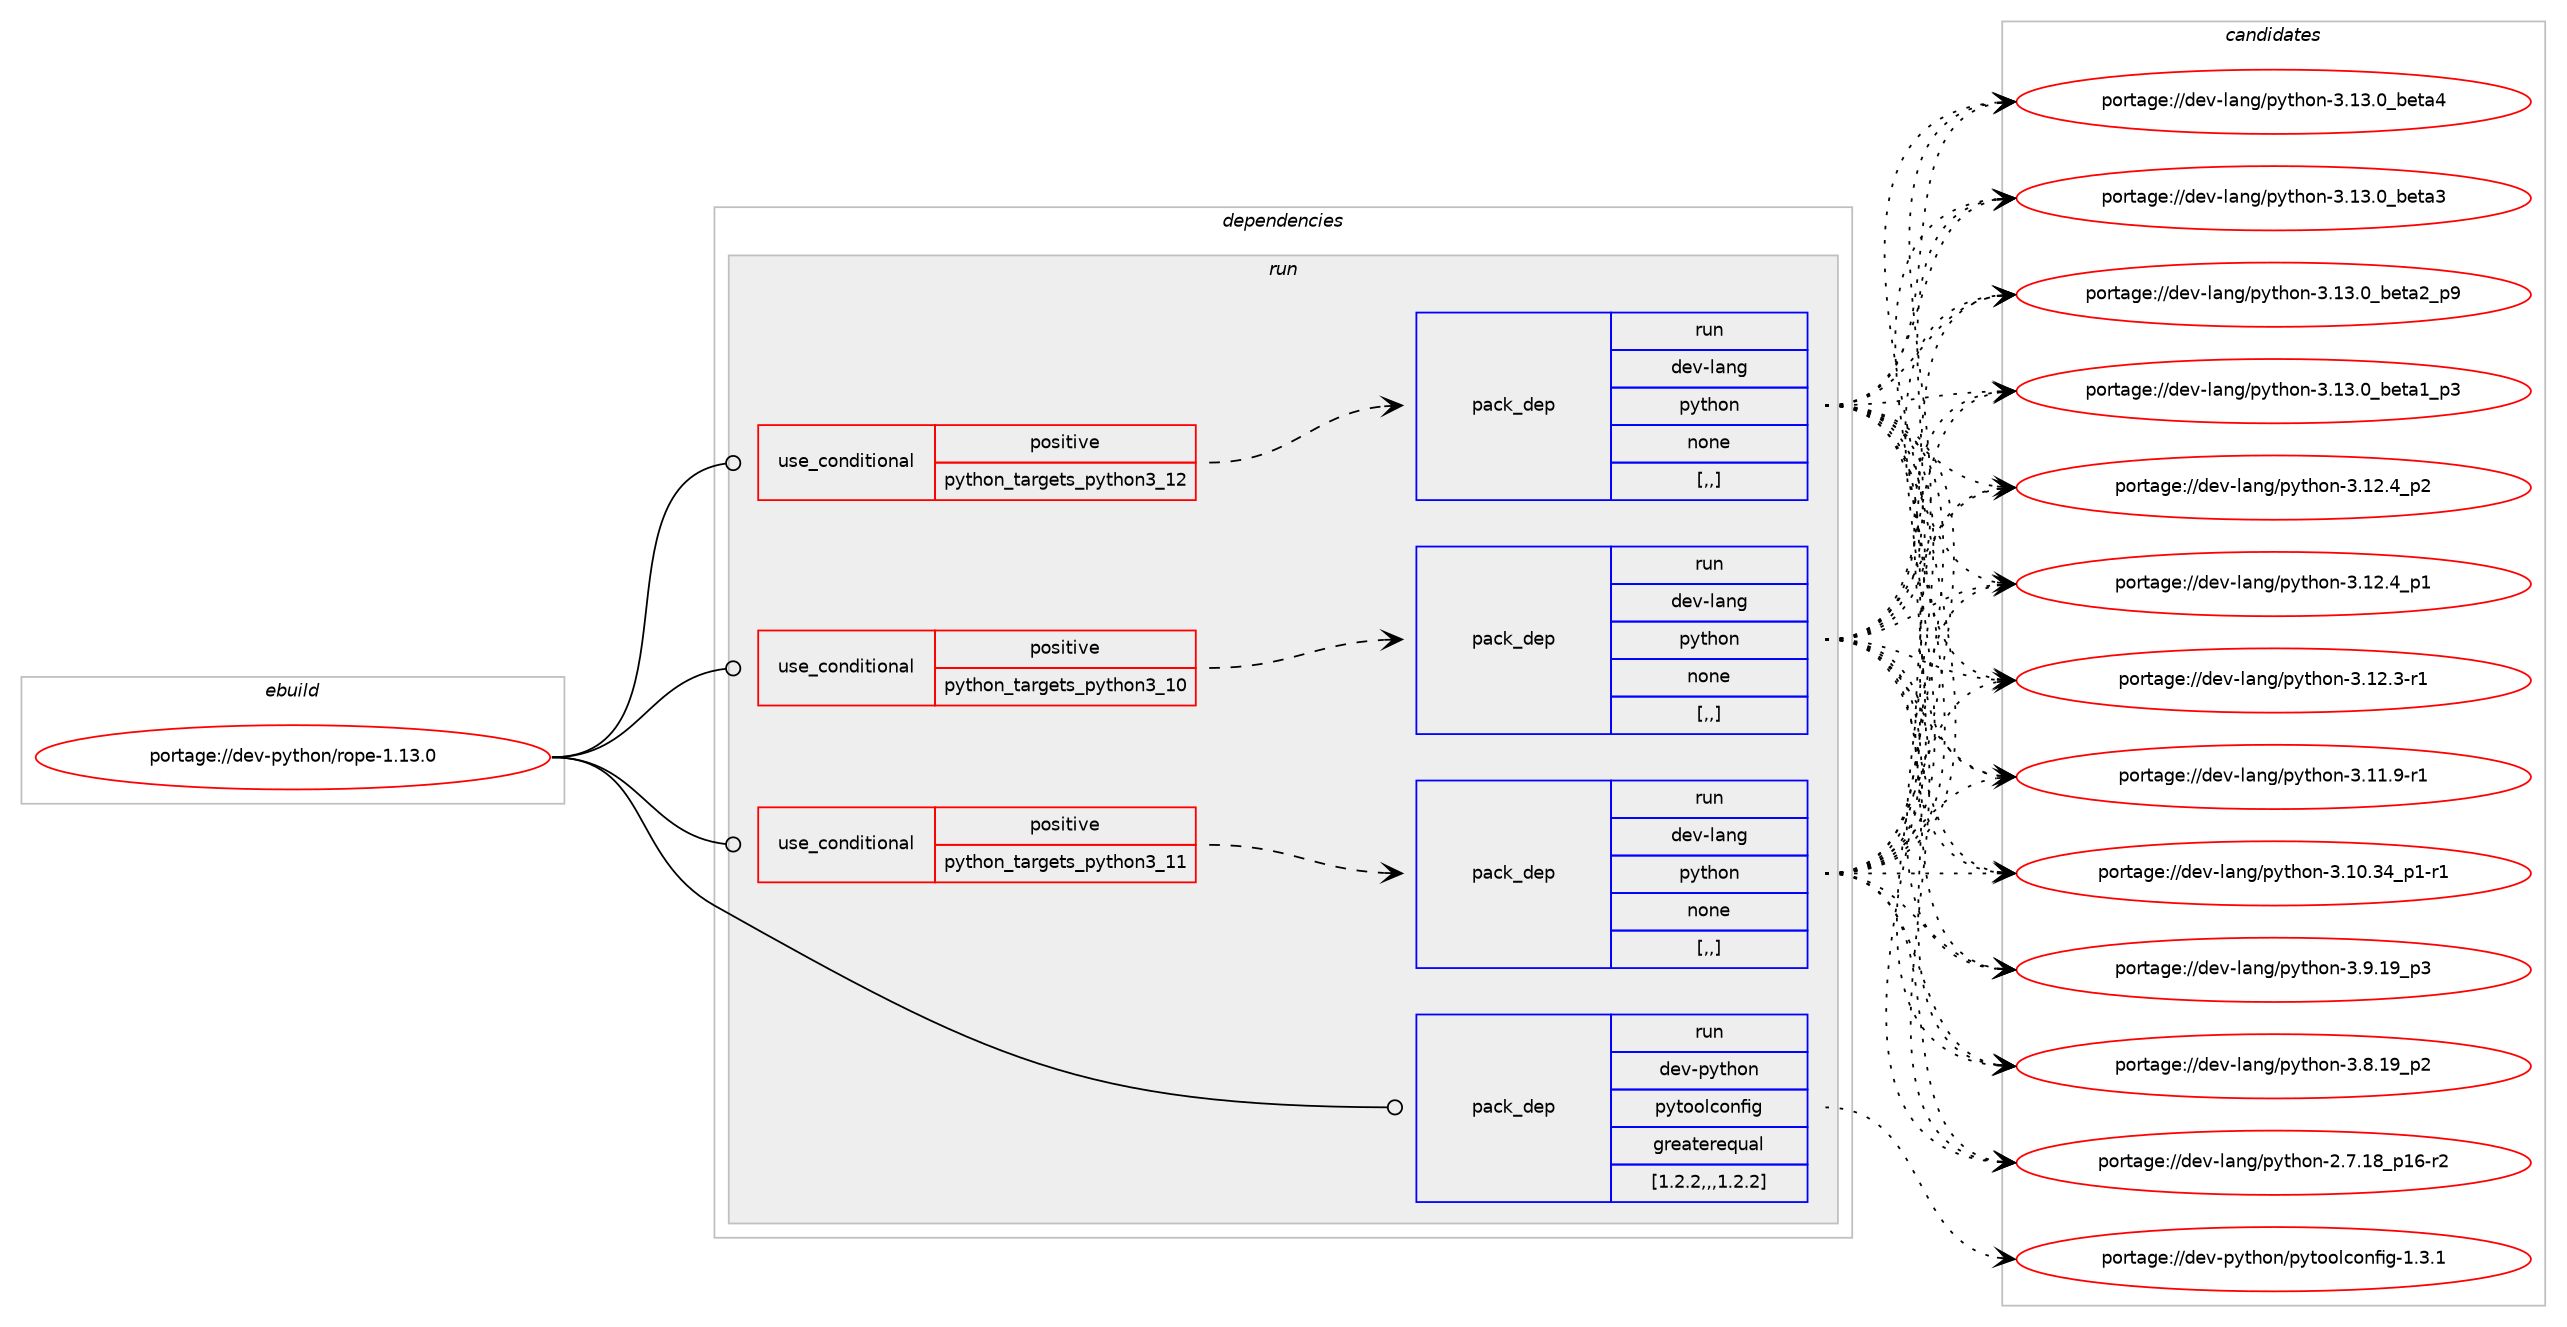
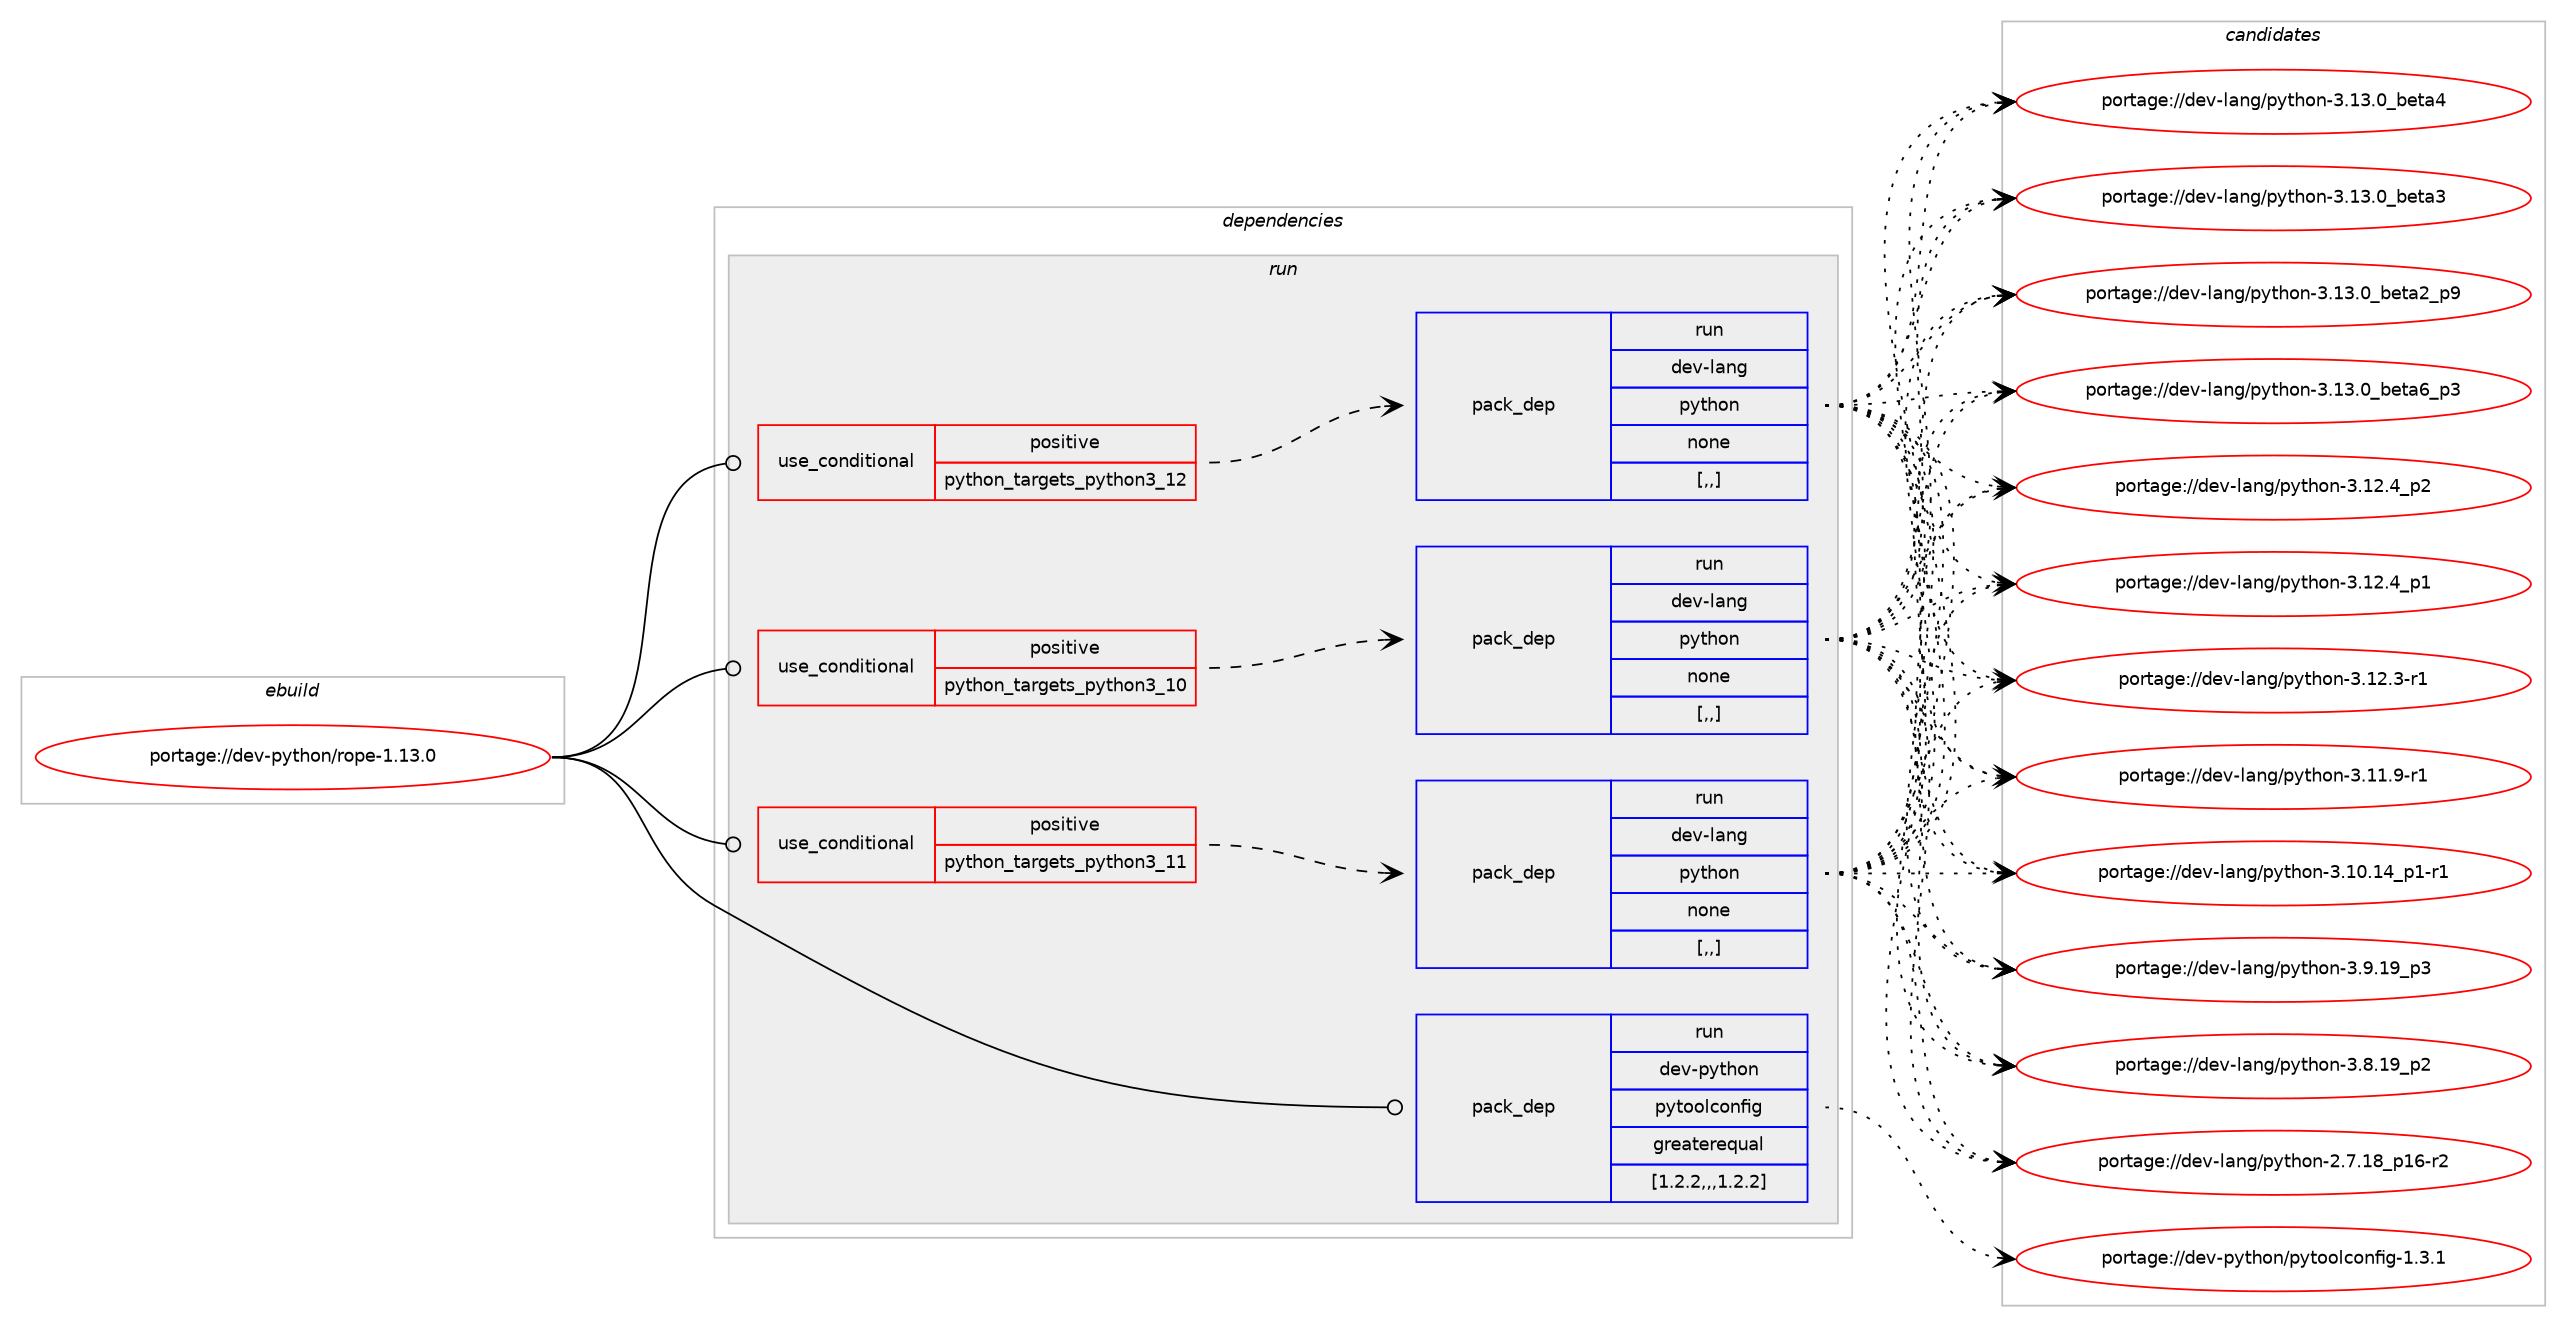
node "portage://dev-lang/python-3.13.0_beta1_p3": label "portage://dev-lang/python-3.13.0_beta1_p3" -> "portage://dev-lang/python-3.13.0_beta6_p3"
node "portage://dev-lang/python-3.10.34_p1-r1": label "portage://dev-lang/python-3.10.34_p1-r1" -> "portage://dev-lang/python-3.10.14_p1-r1"
